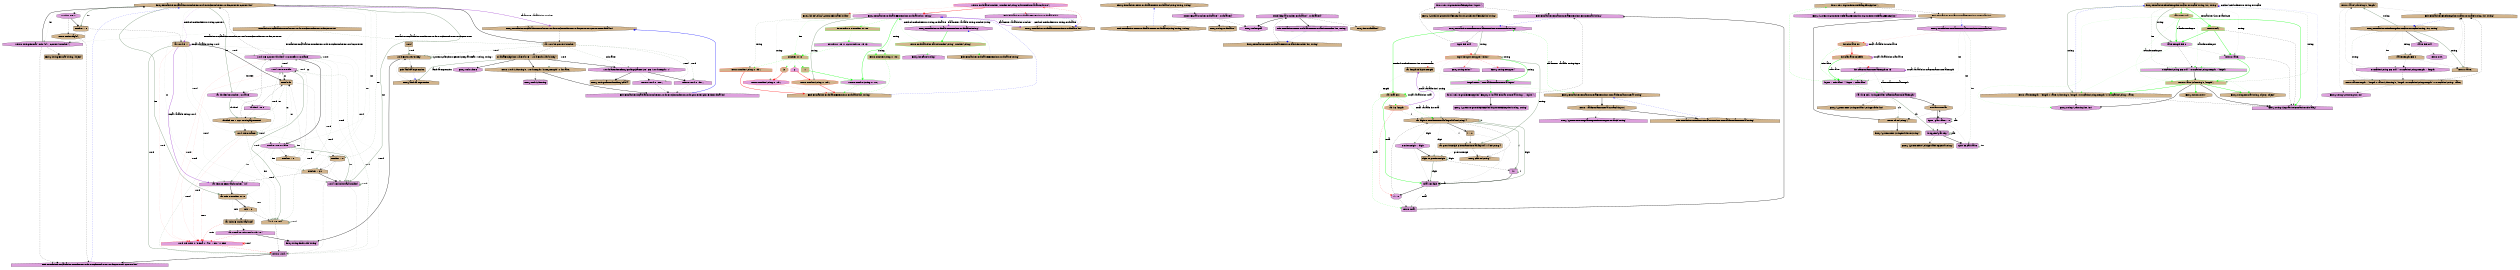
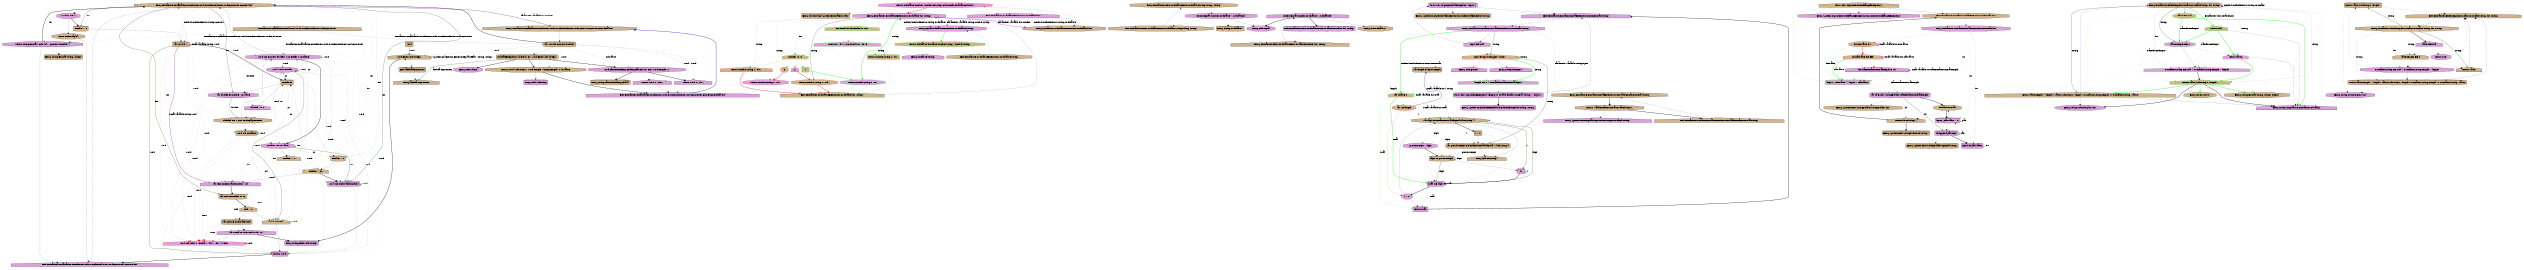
node "Entry Humanizer.OrdinalizeExtensions.Ordinalize(string)": label "Entry Humanizer.OrdinalizeExtensions.Ordinalize(string)" -> "Entry Equal.OrdinalizeExtensions.Ordinalize(string)"
